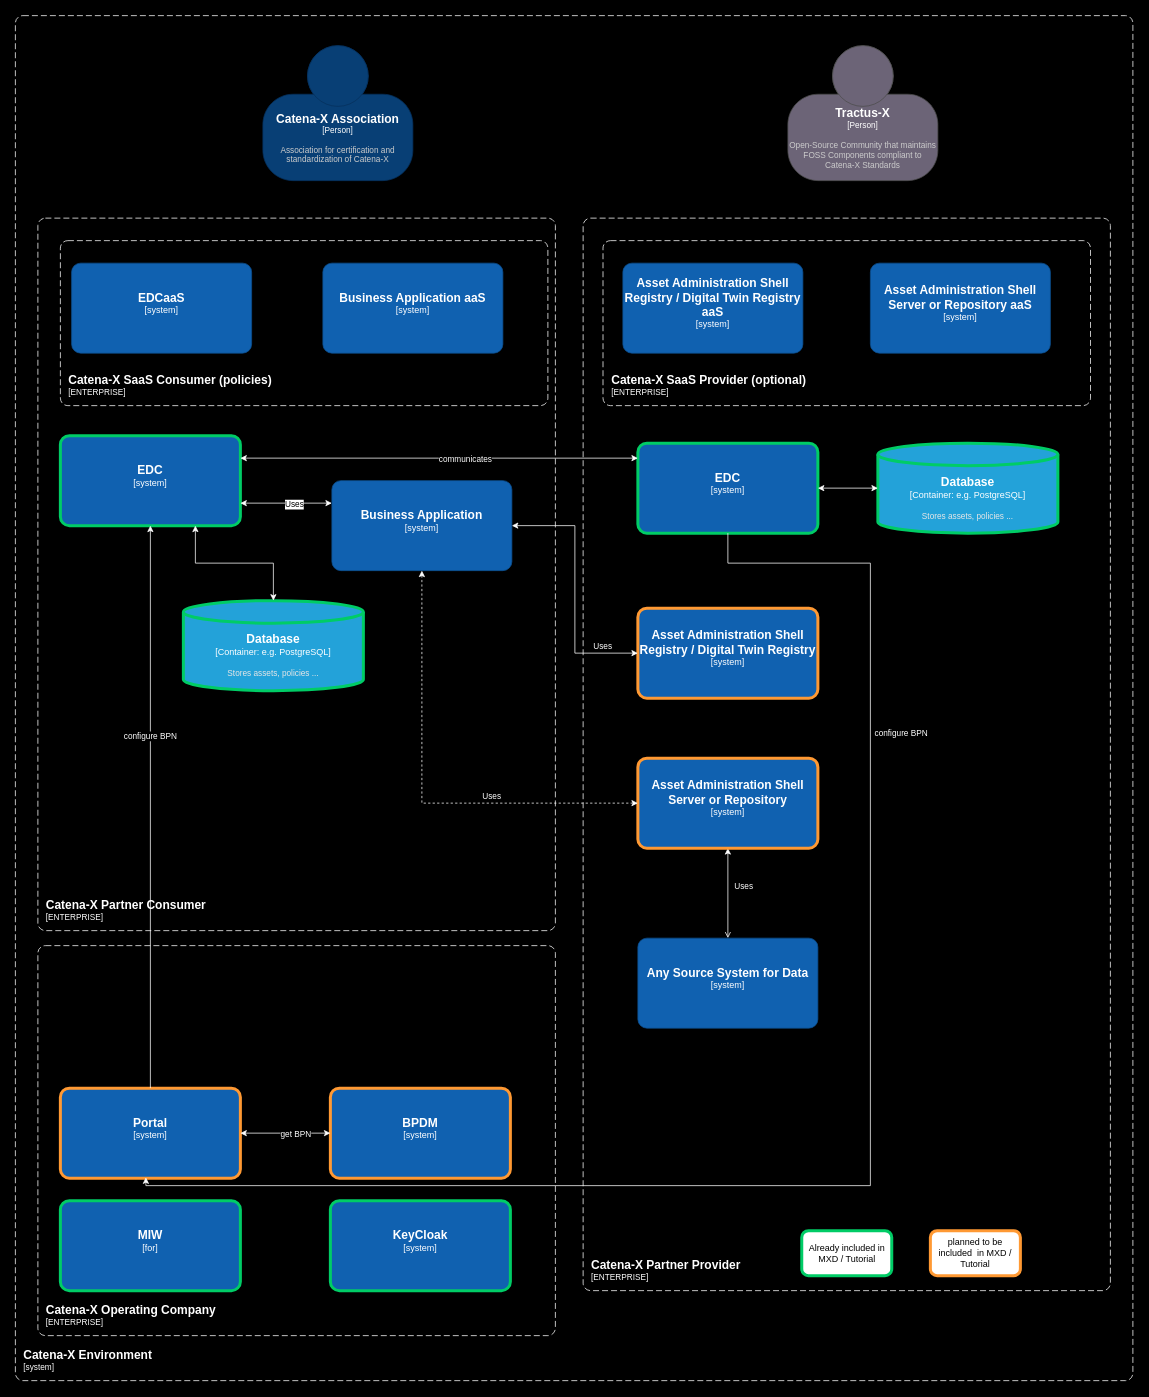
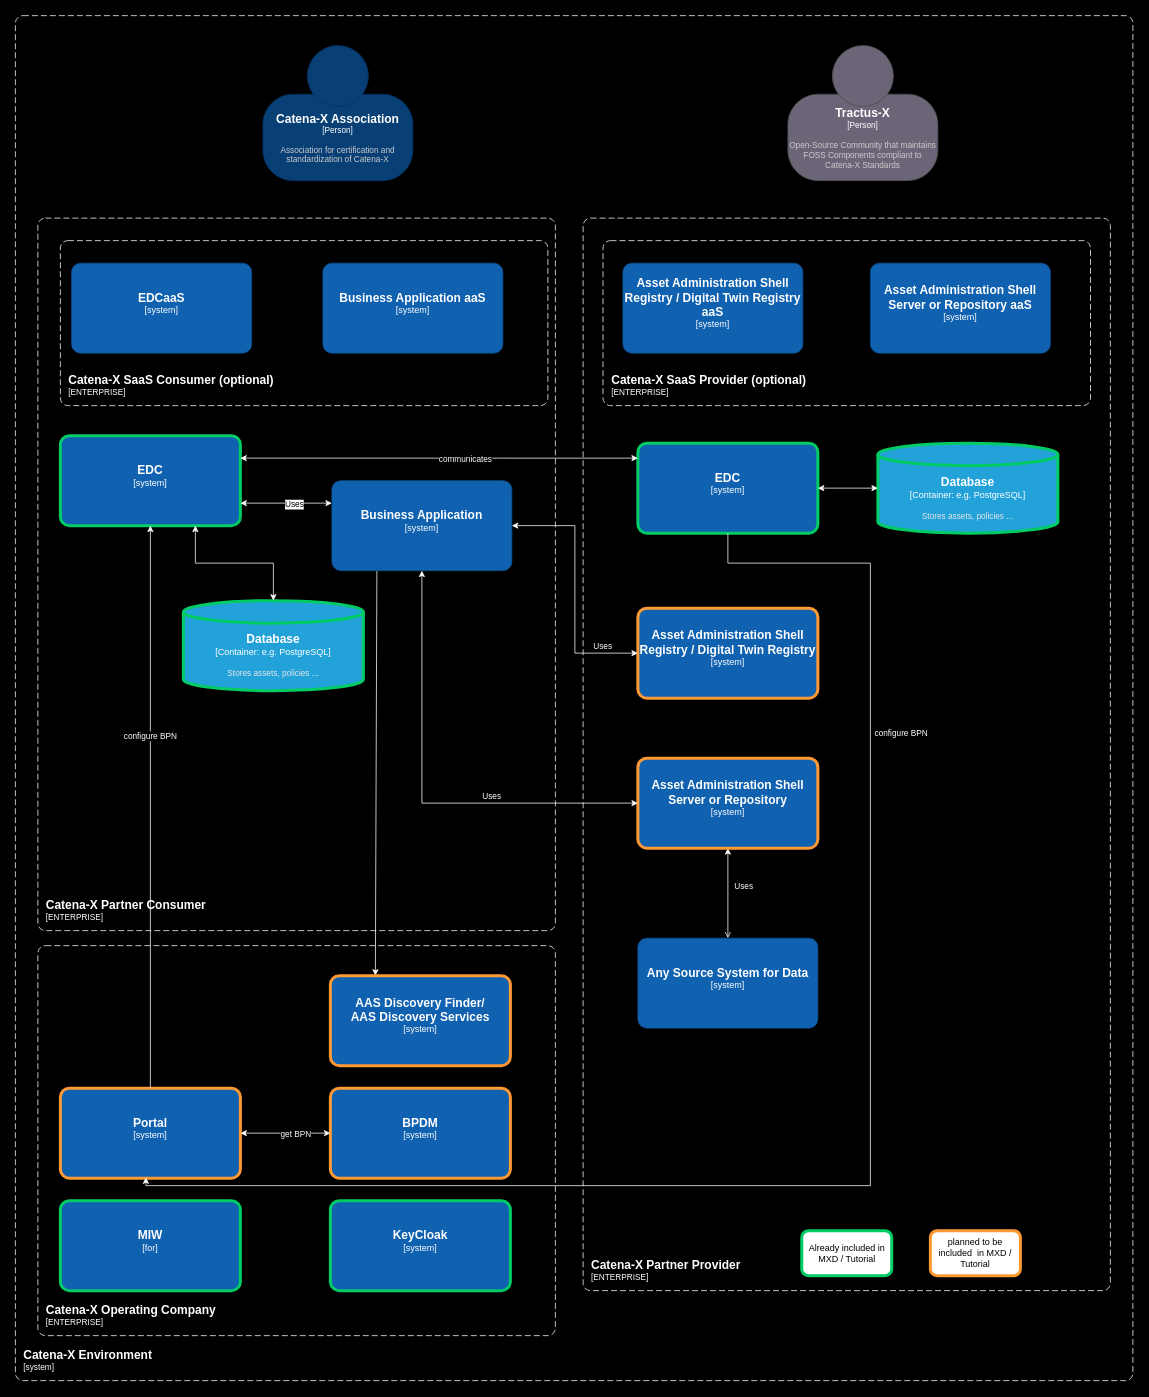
node "Catena-X SaaS Consumer (policies) [ENTERPRISE]": label "Catena-X SaaS Consumer (policies) [ENTERPRISE]" -> "Catena-X SaaS Consumer (optional) [ENTERPRISE]"
edge "Business Application [system]" -> "AAS Discovery Finder/ AAS Discovery Services [system]": added
edge "Business Application [system]" -- "Asset Administration Shell Server or Repository [system]": style dashed -> solid
node "AAS Discovery Finder/ AAS Discovery Services [system]": added
